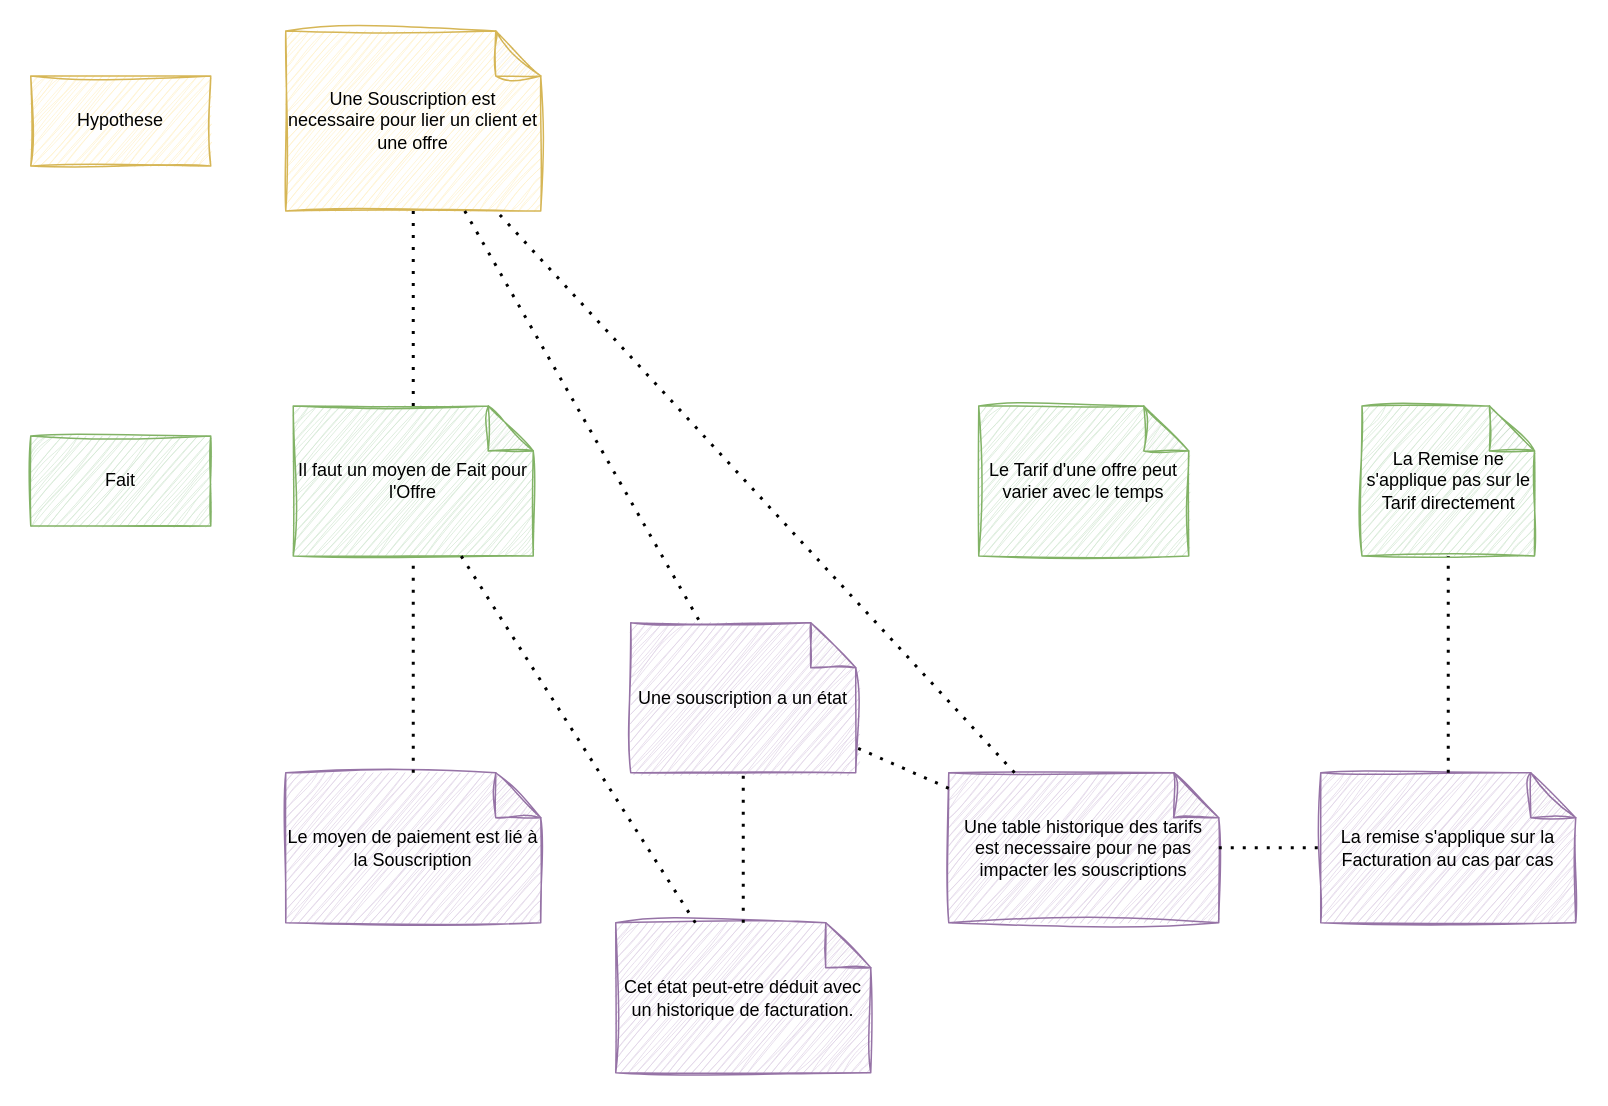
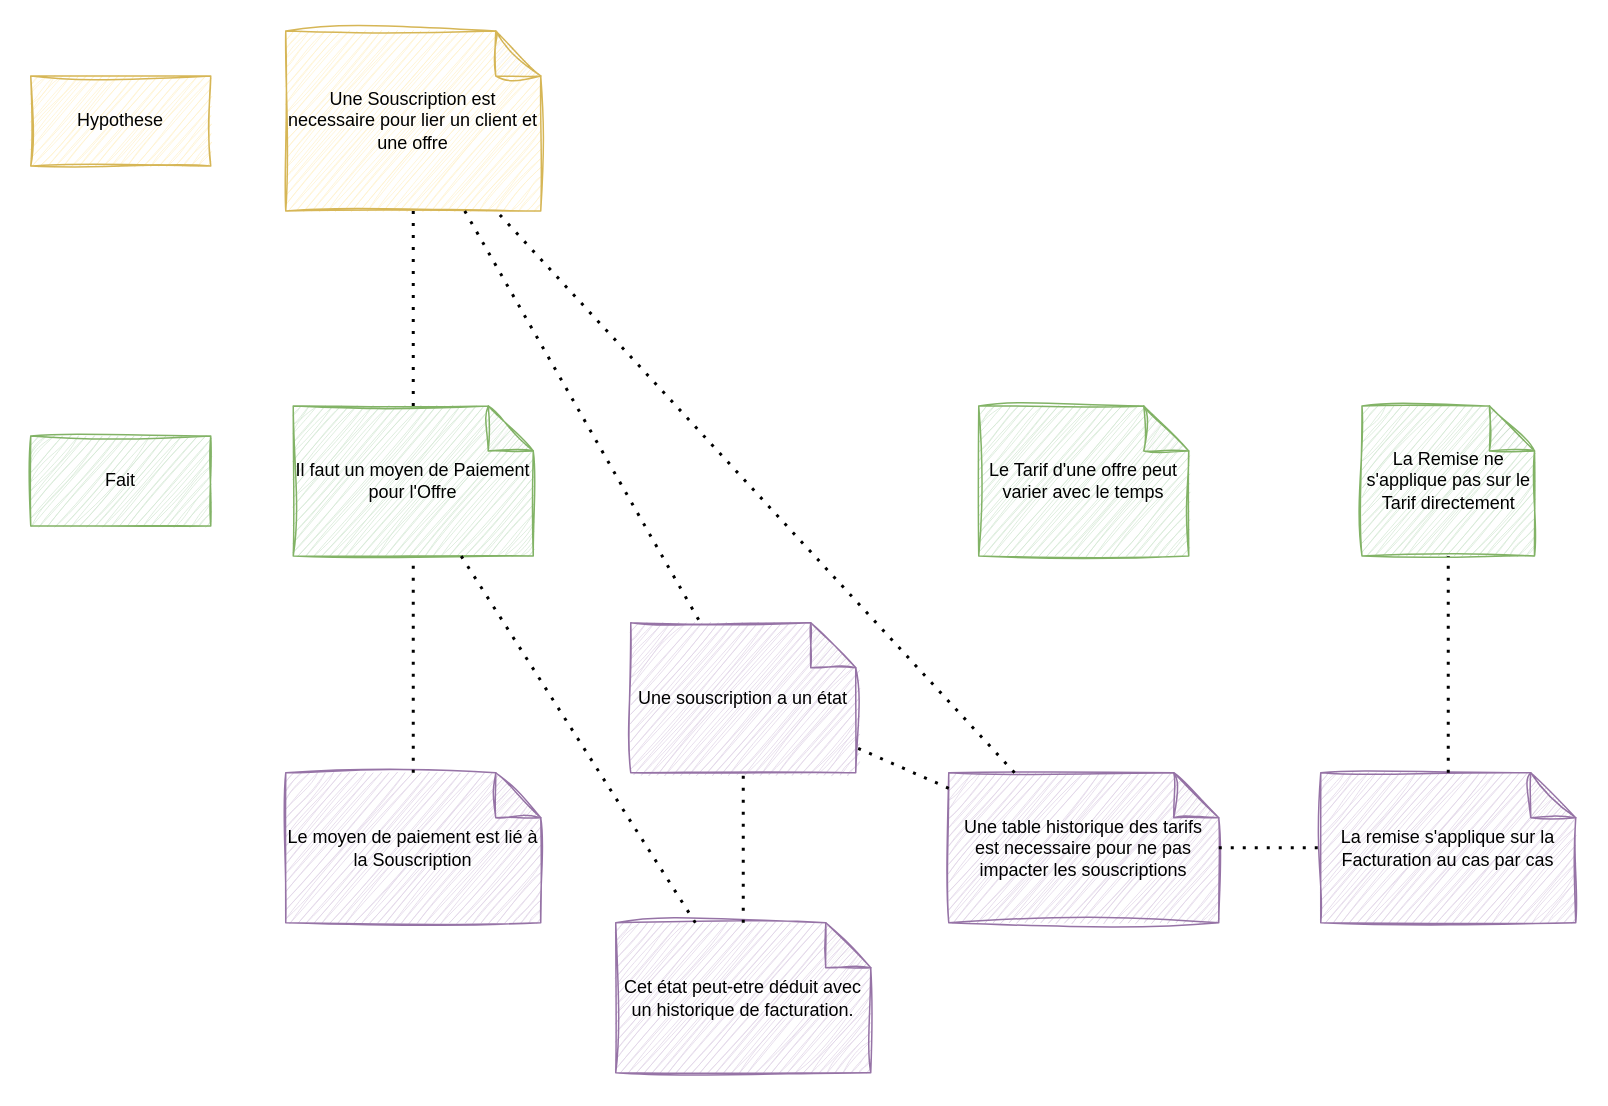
node "Il faut un moyen de Fait pour l'Offre": label "Il faut un moyen de Fait pour l'Offre" -> "Il faut un moyen de Paiement pour l'Offre"
